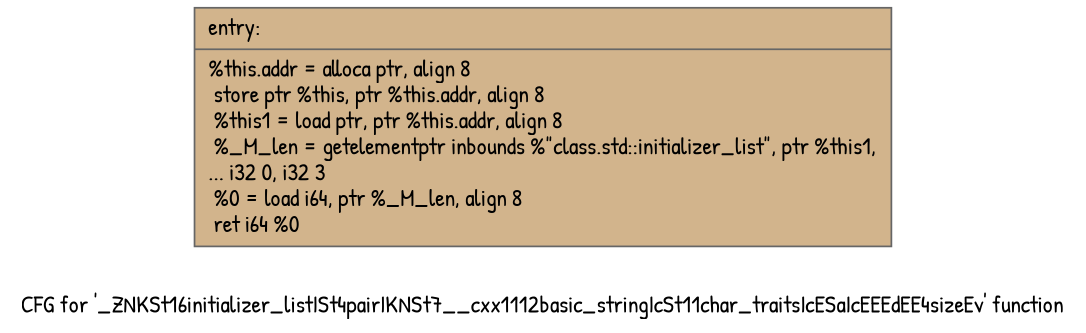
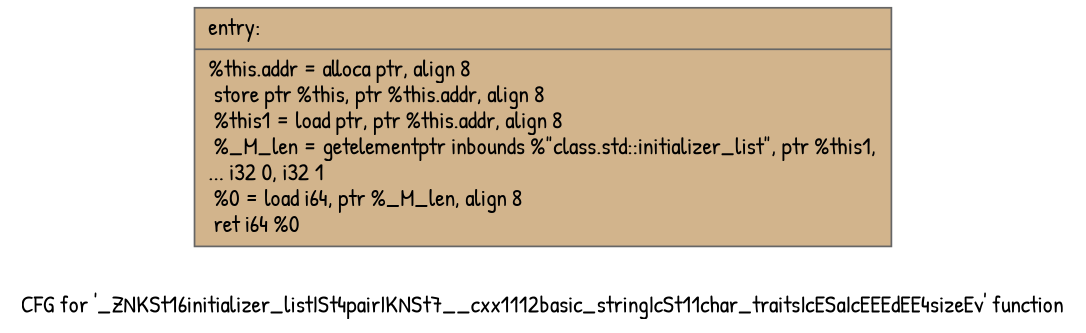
node "entry:": text "... i32 0, i32 3" -> "... i32 0, i32 1"
